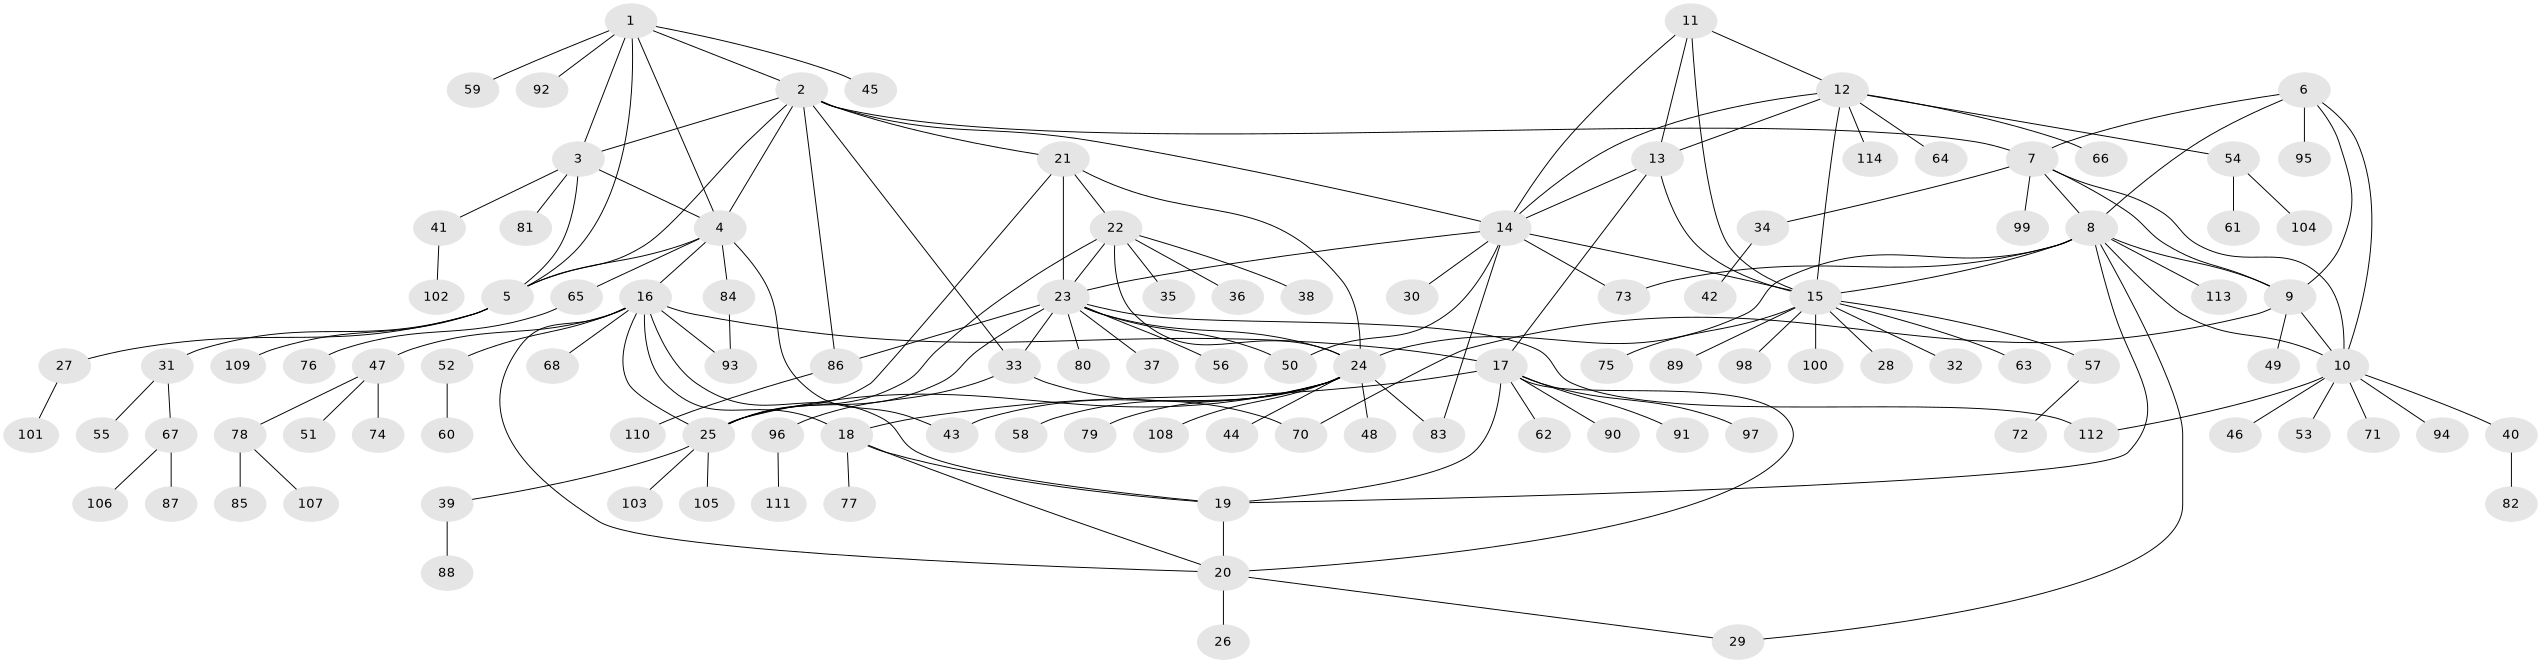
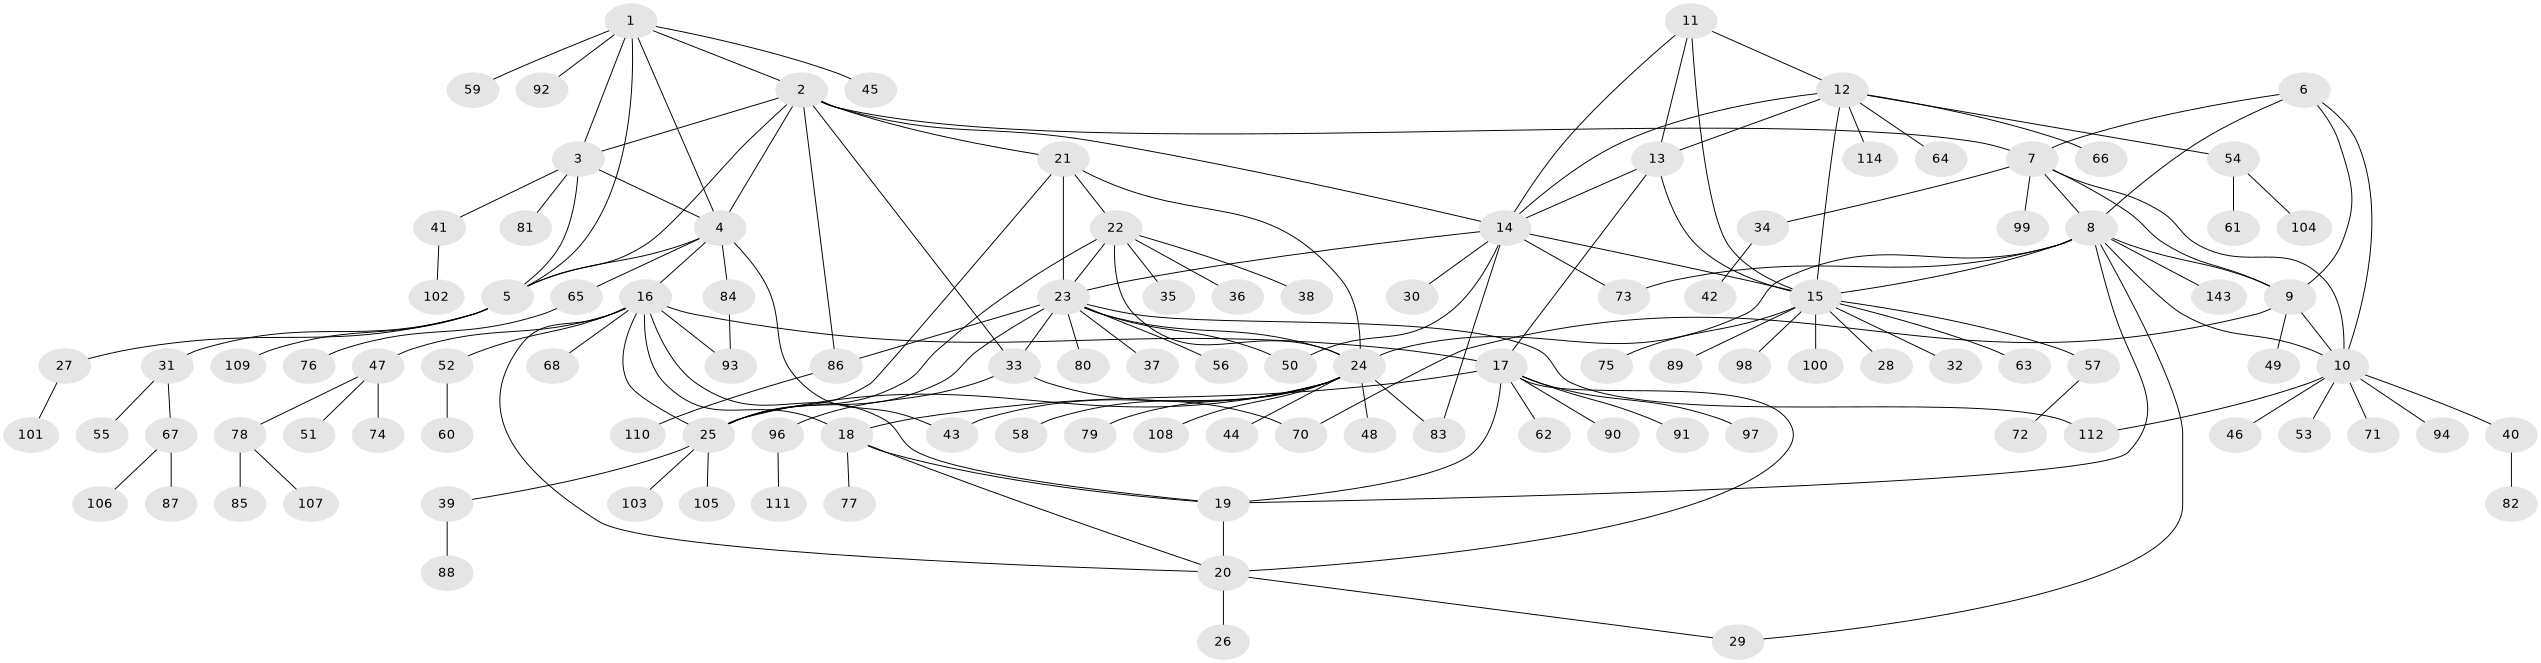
node "95": removed
node "113": label "113" -> "143"
